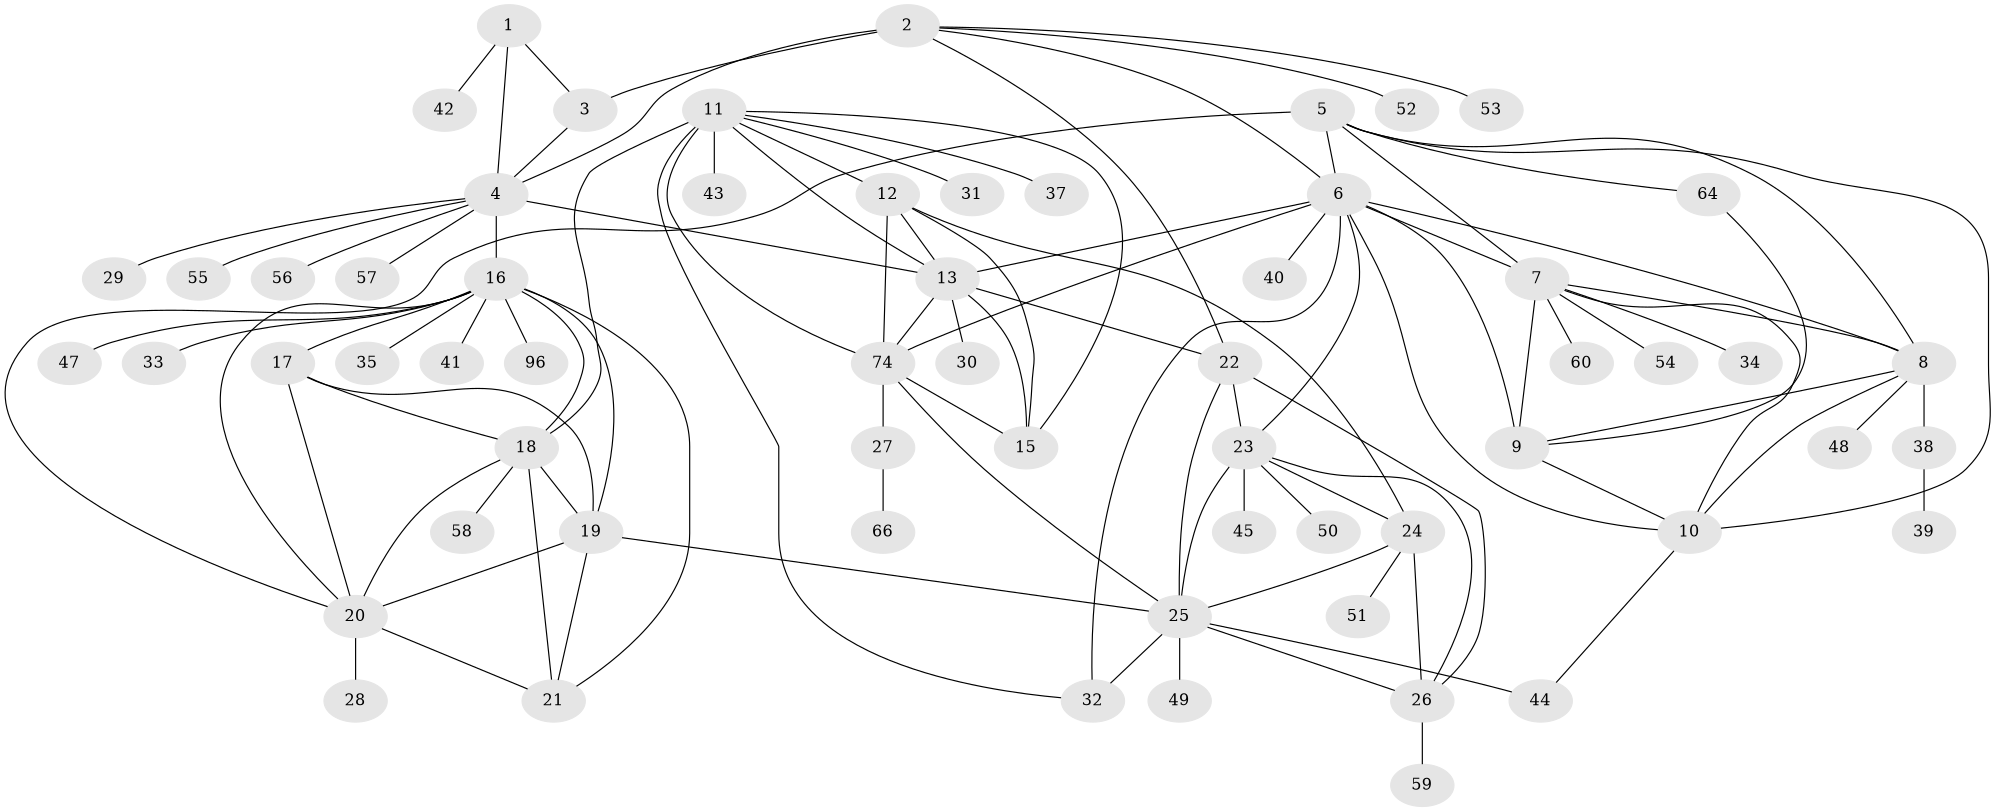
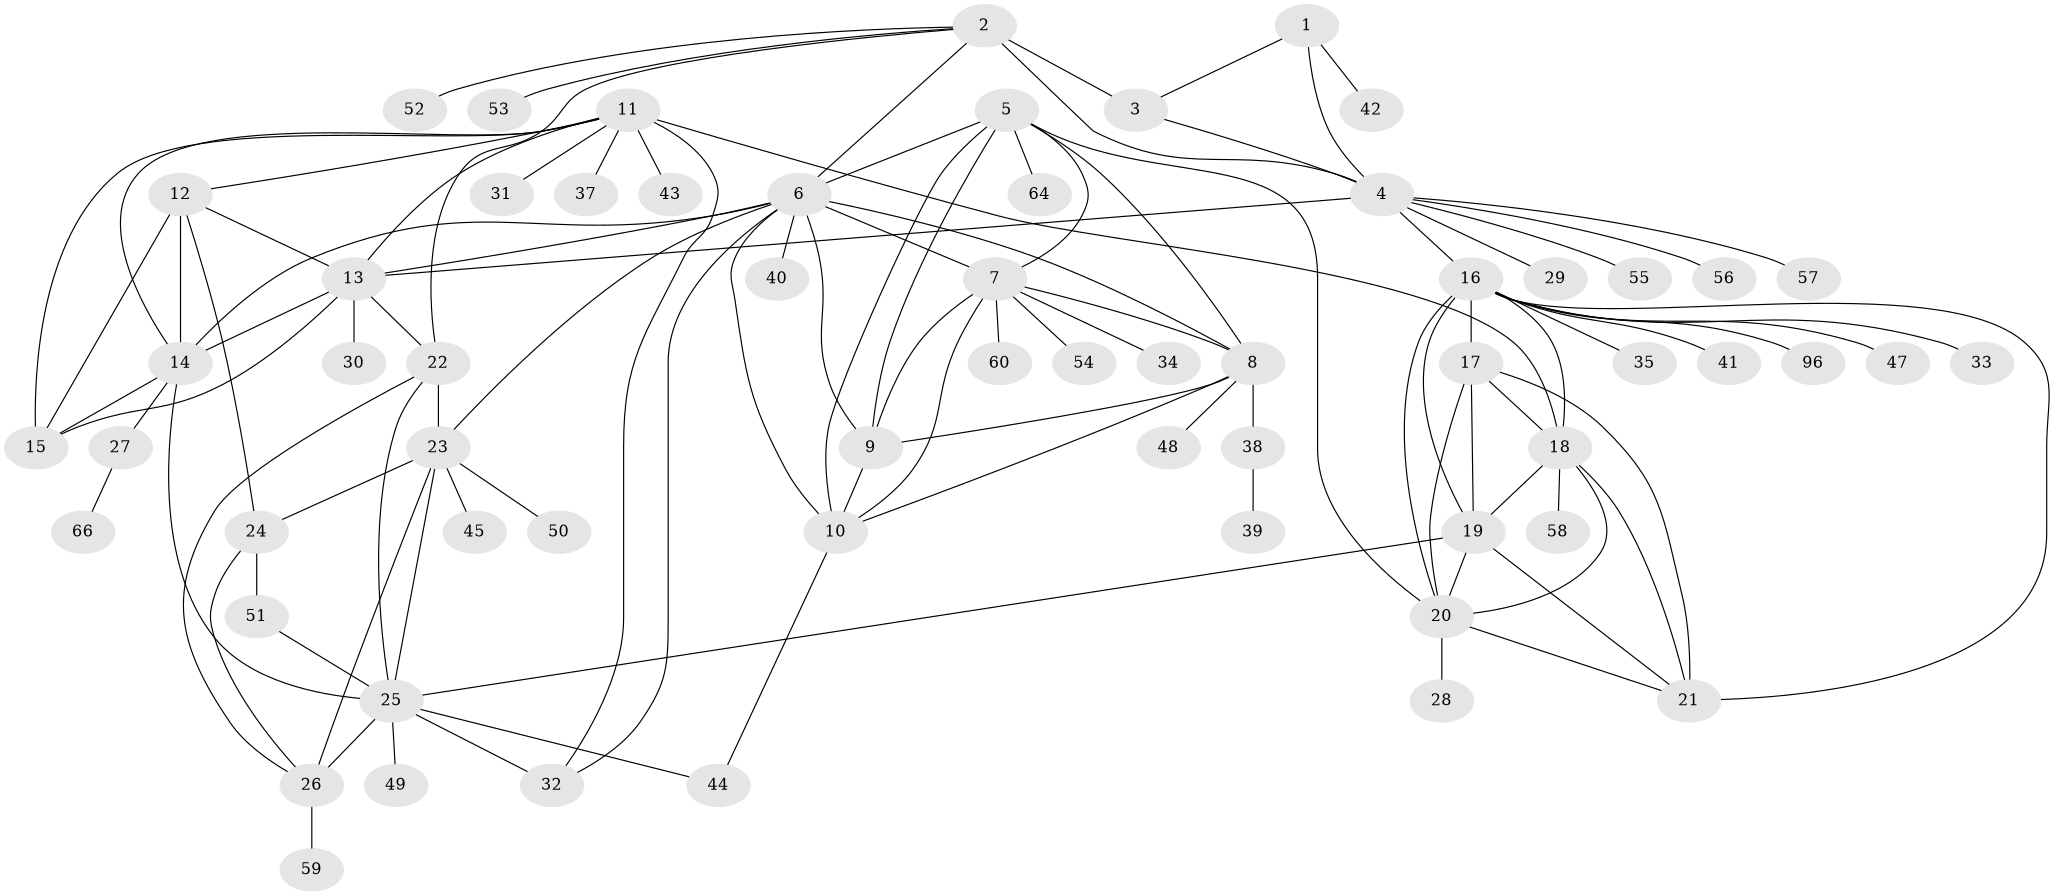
node "74": label "74" -> "14"
edge "64" -- "9": now "5" -- "9"
edge "17" -- "21": added
edge "24" -- "25": now "51" -- "25"
